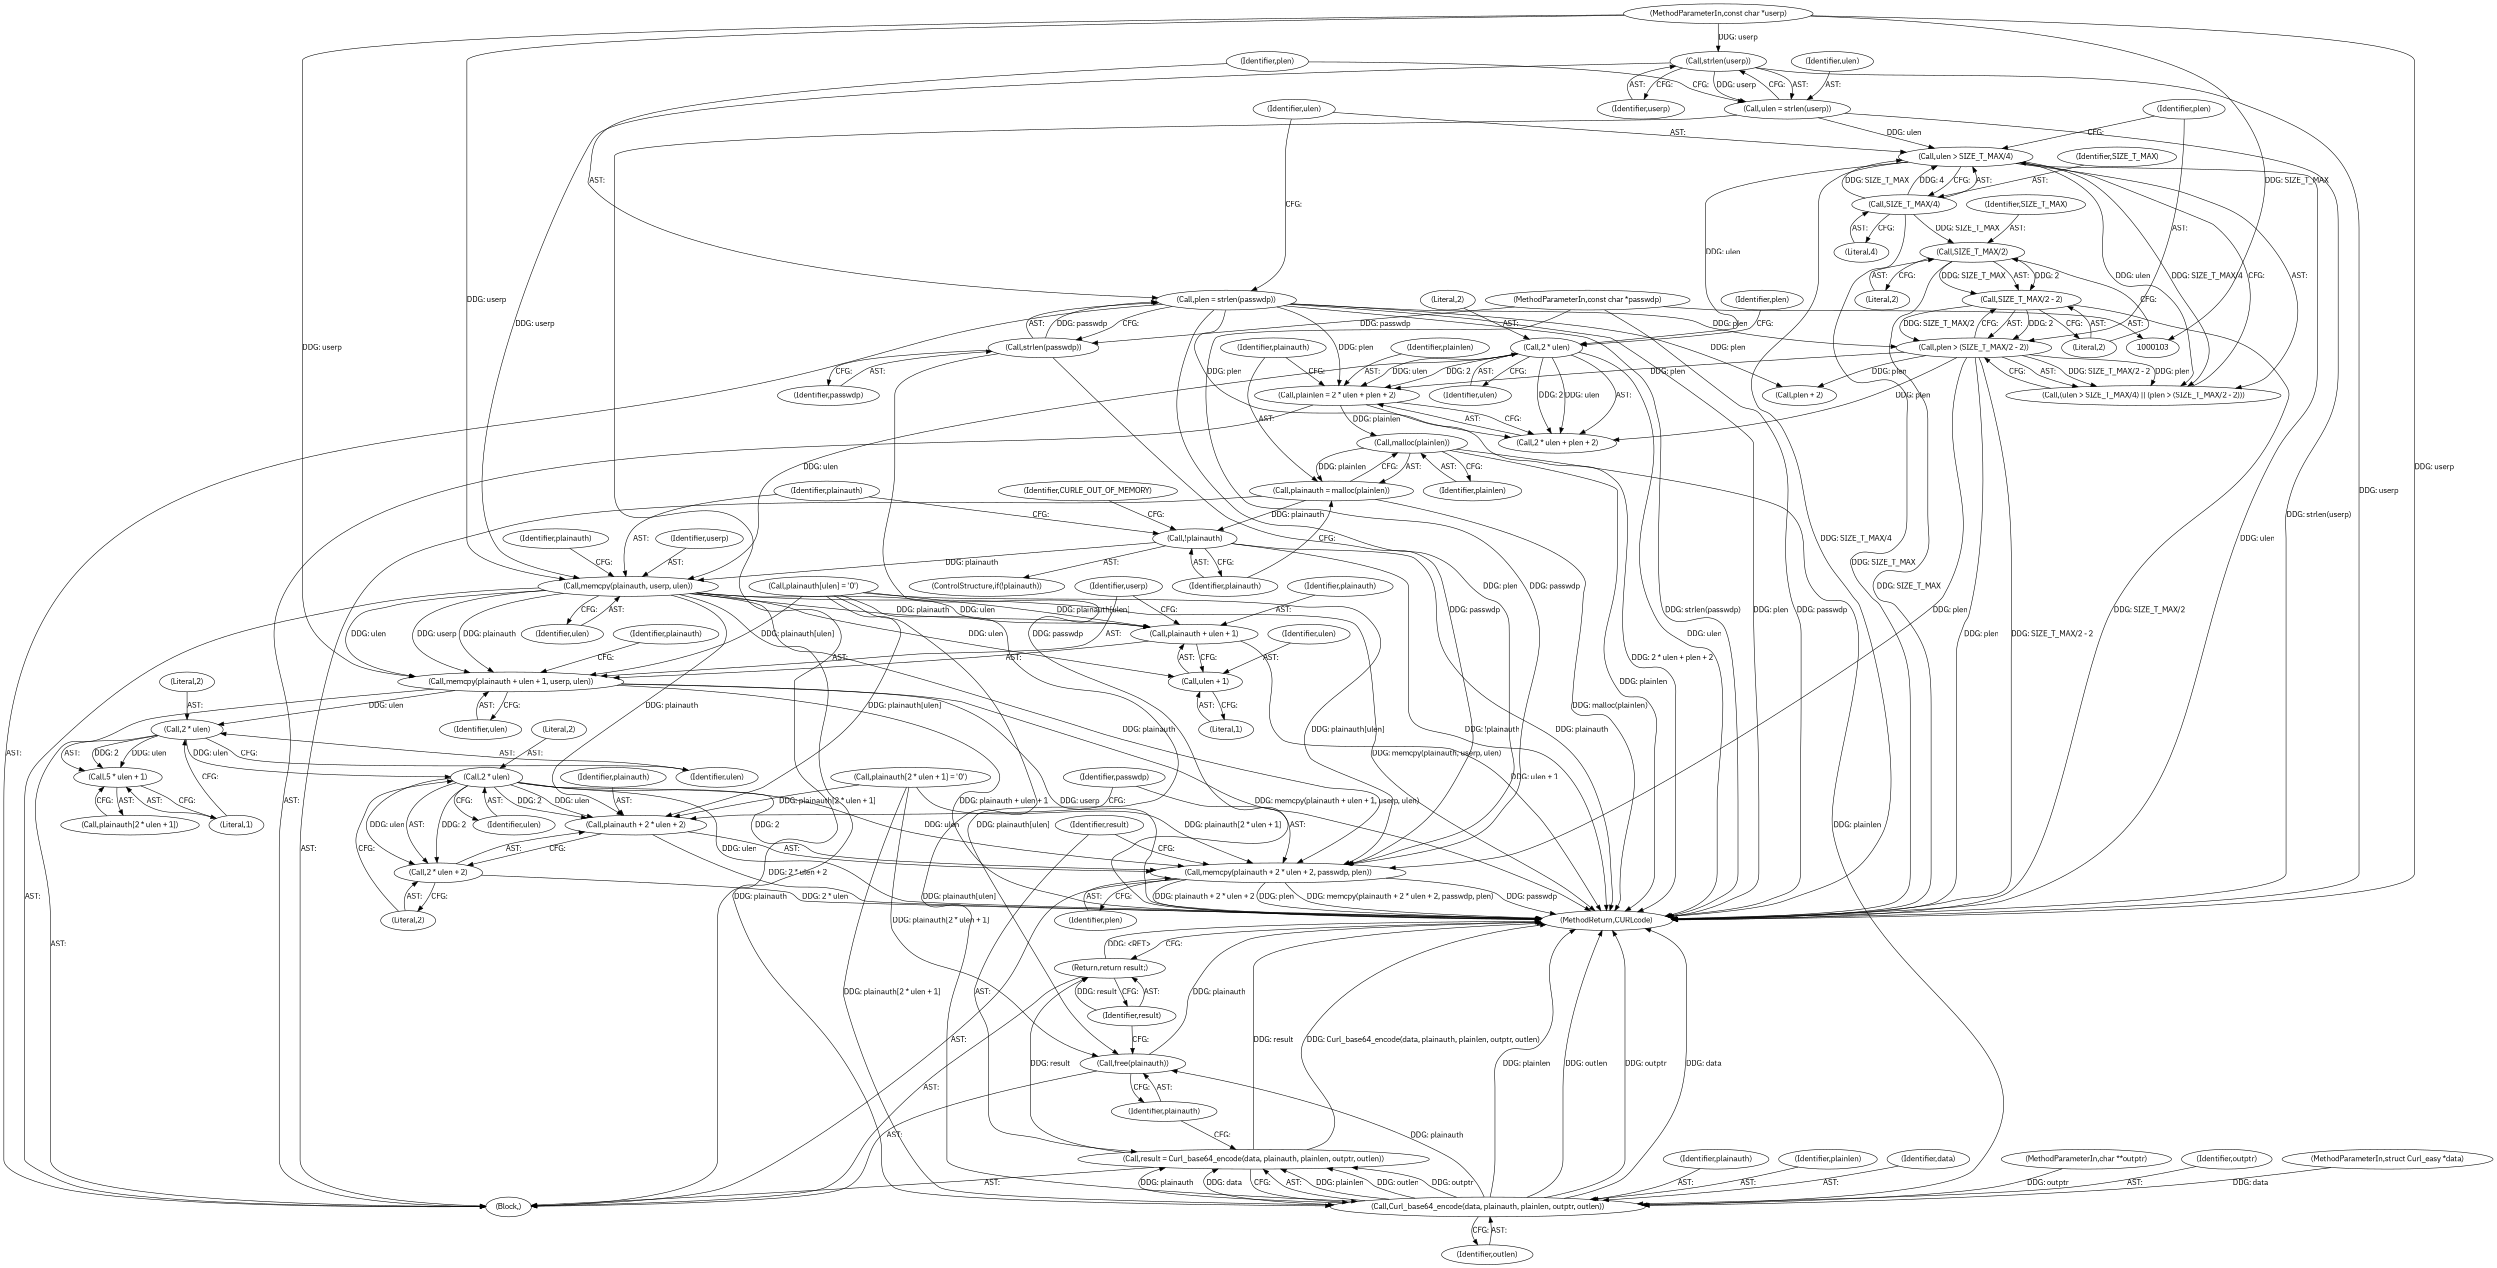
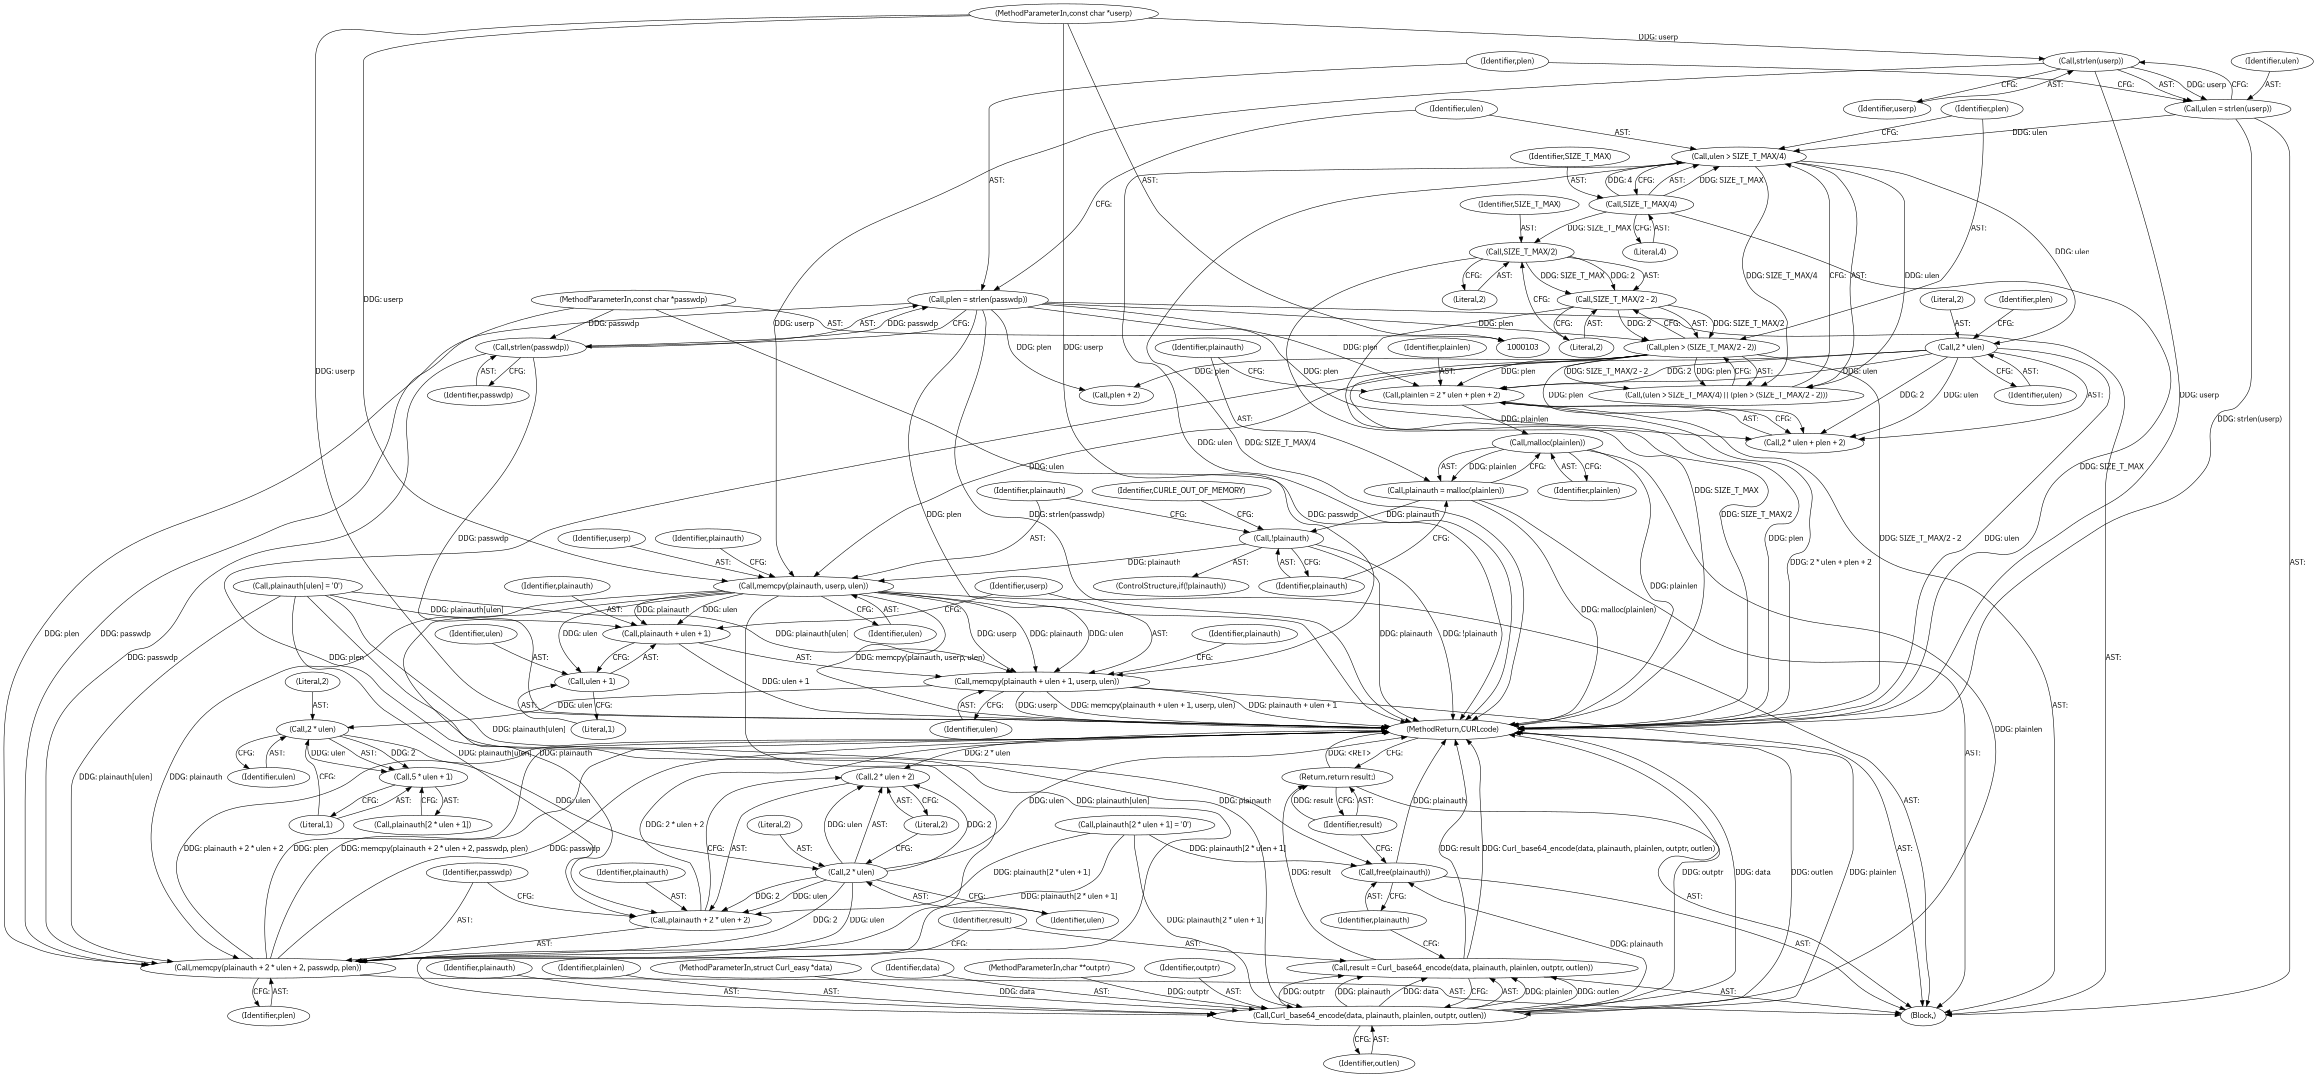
edge "(MethodParameterIn,const char *userp)" -> "1000103": label "DDG: SIZE_T_MAX" -> "AST: "
edge "(Call,2 * ulen + 2)" -> "(MethodReturn,CURLcode)": reversed
